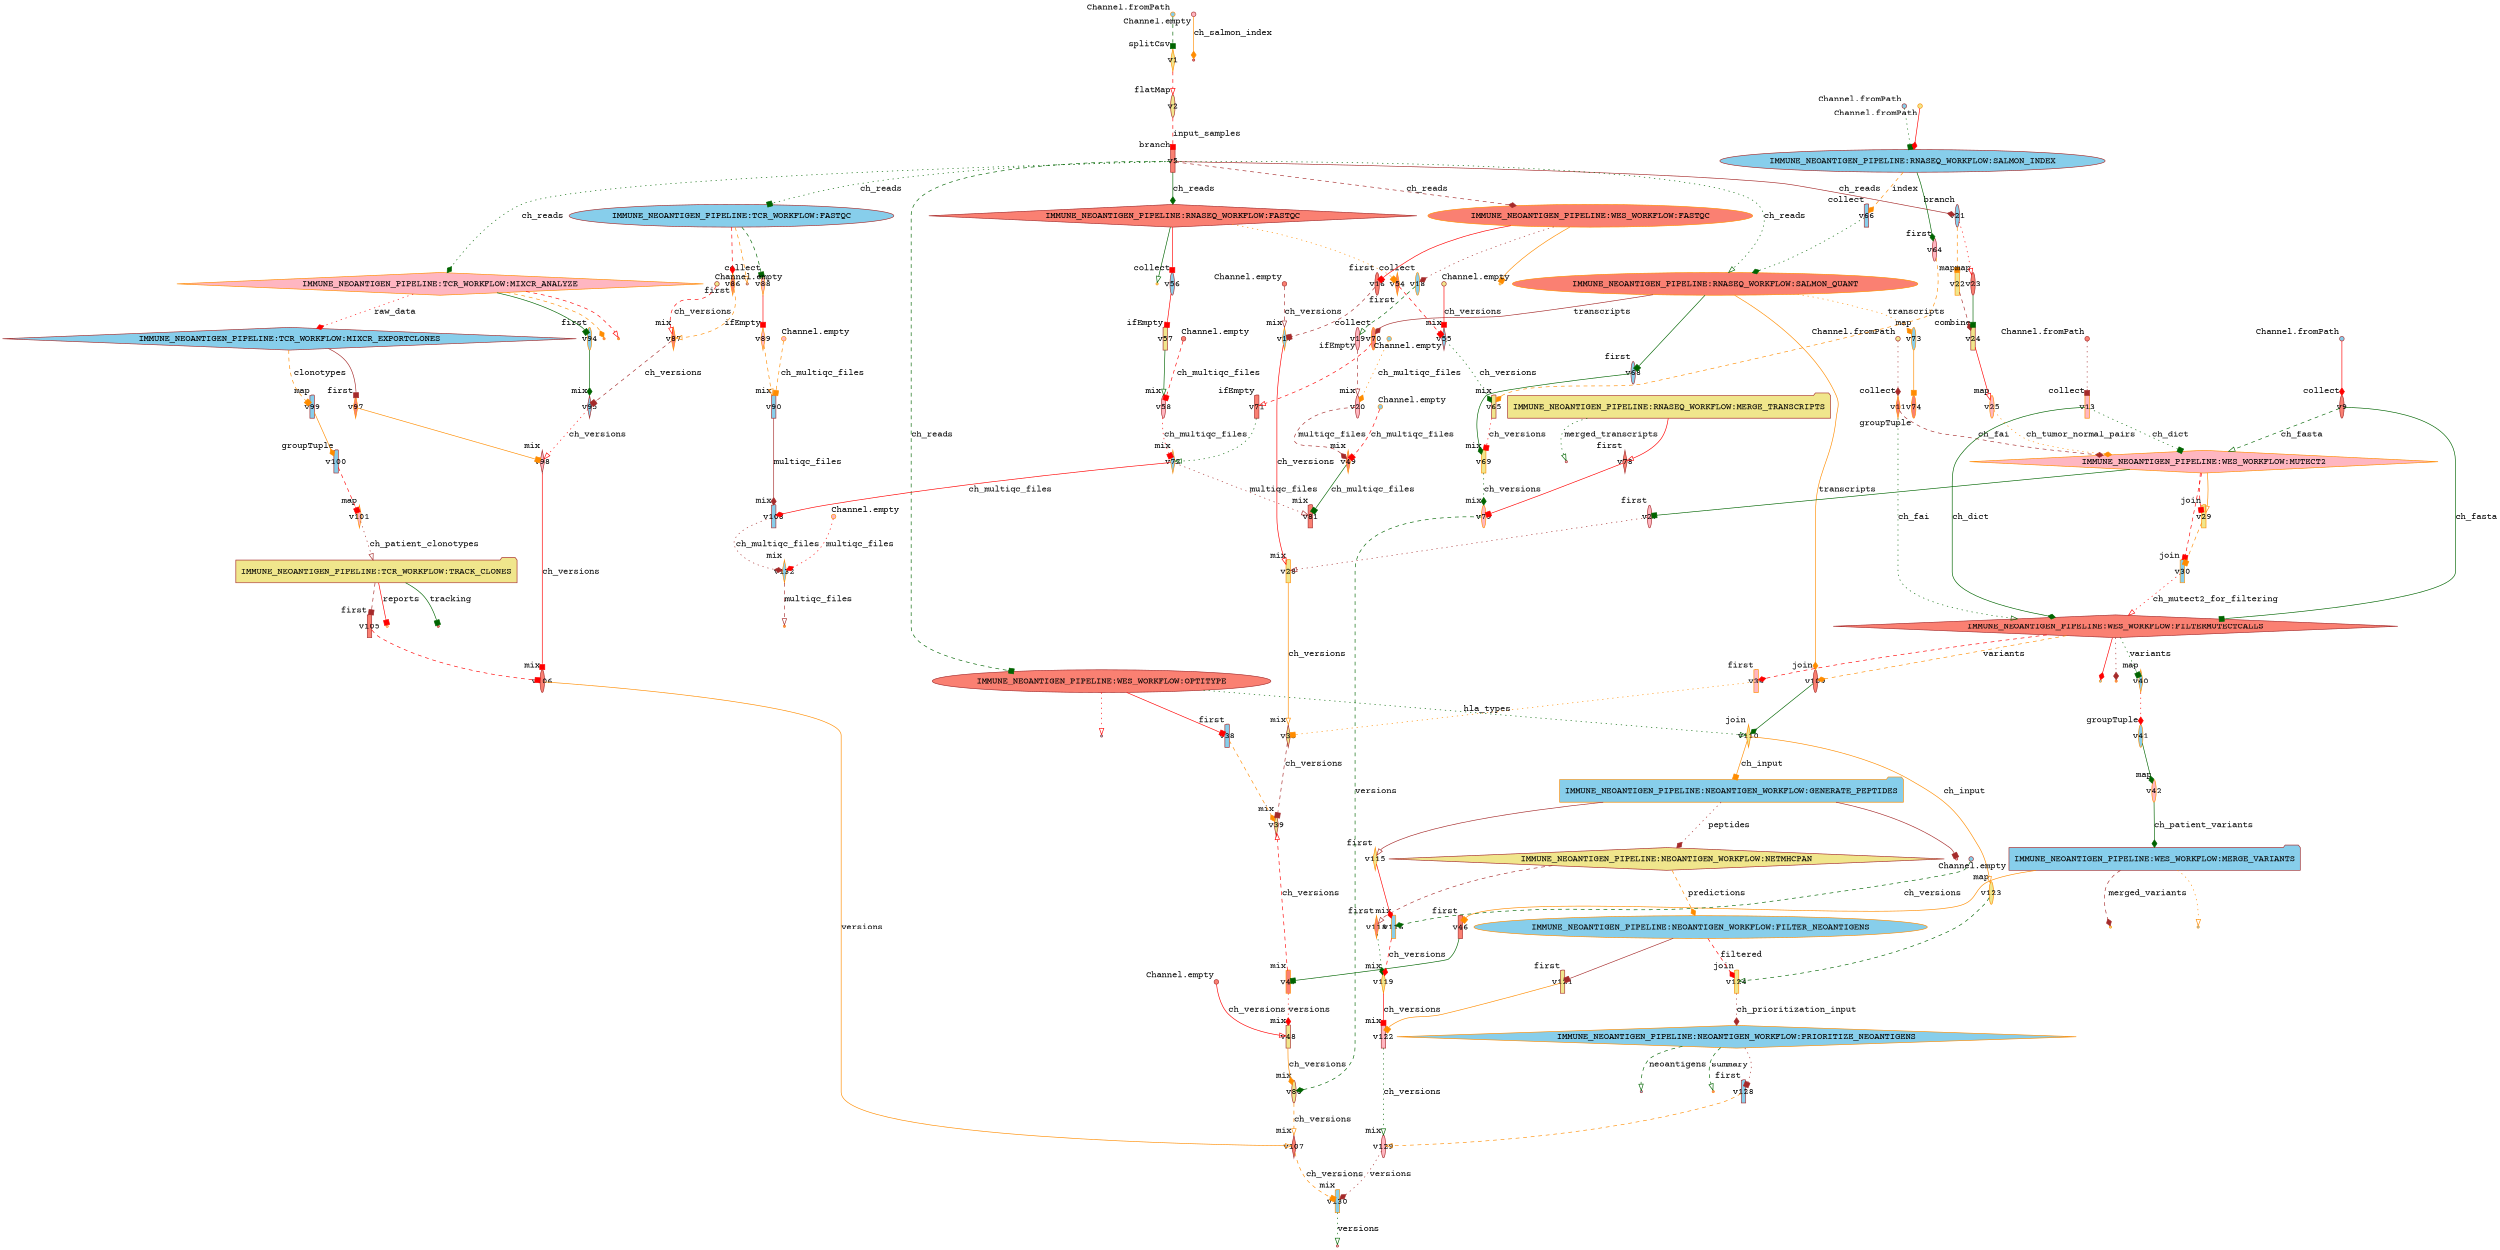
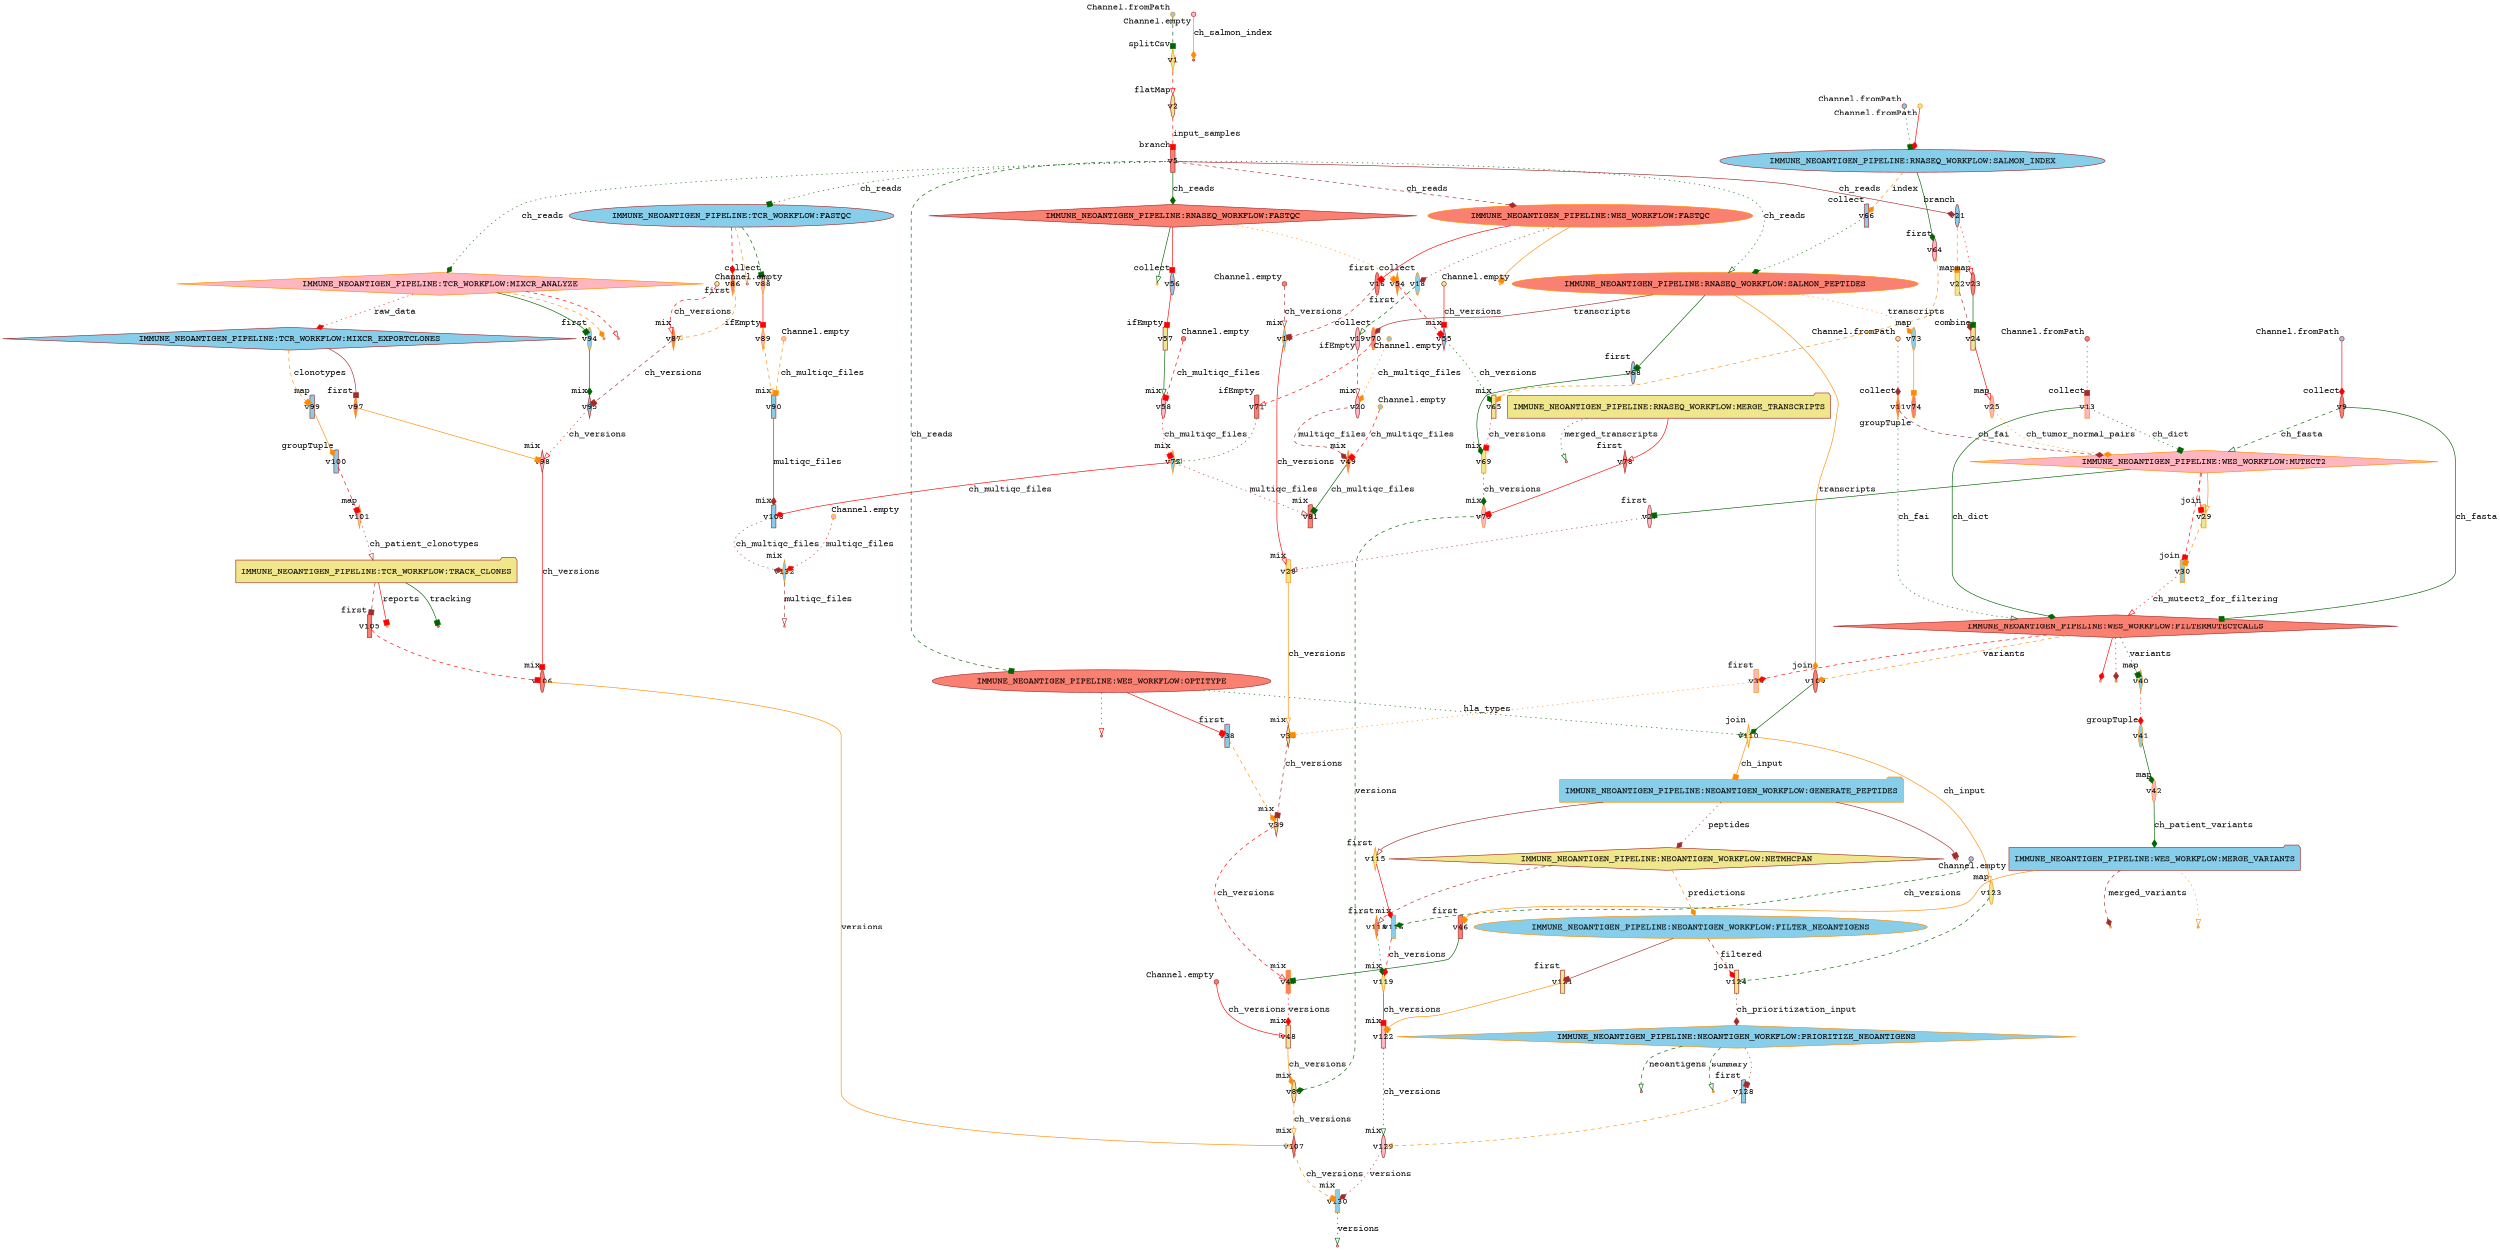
node "IMMUNE_NEOANTIGEN_PIPELINE:RNASEQ_WORKFLOW:SALMON_QUANT": label "IMMUNE_NEOANTIGEN_PIPELINE:RNASEQ_WORKFLOW:SALMON_QUANT" -> "IMMUNE_NEOANTIGEN_PIPELINE:RNASEQ_WORKFLOW:SALMON_PEPTIDES"
edge "v47 mix" -> "v39 mix": reversed
node "v124 join": color darkorange -> brown
